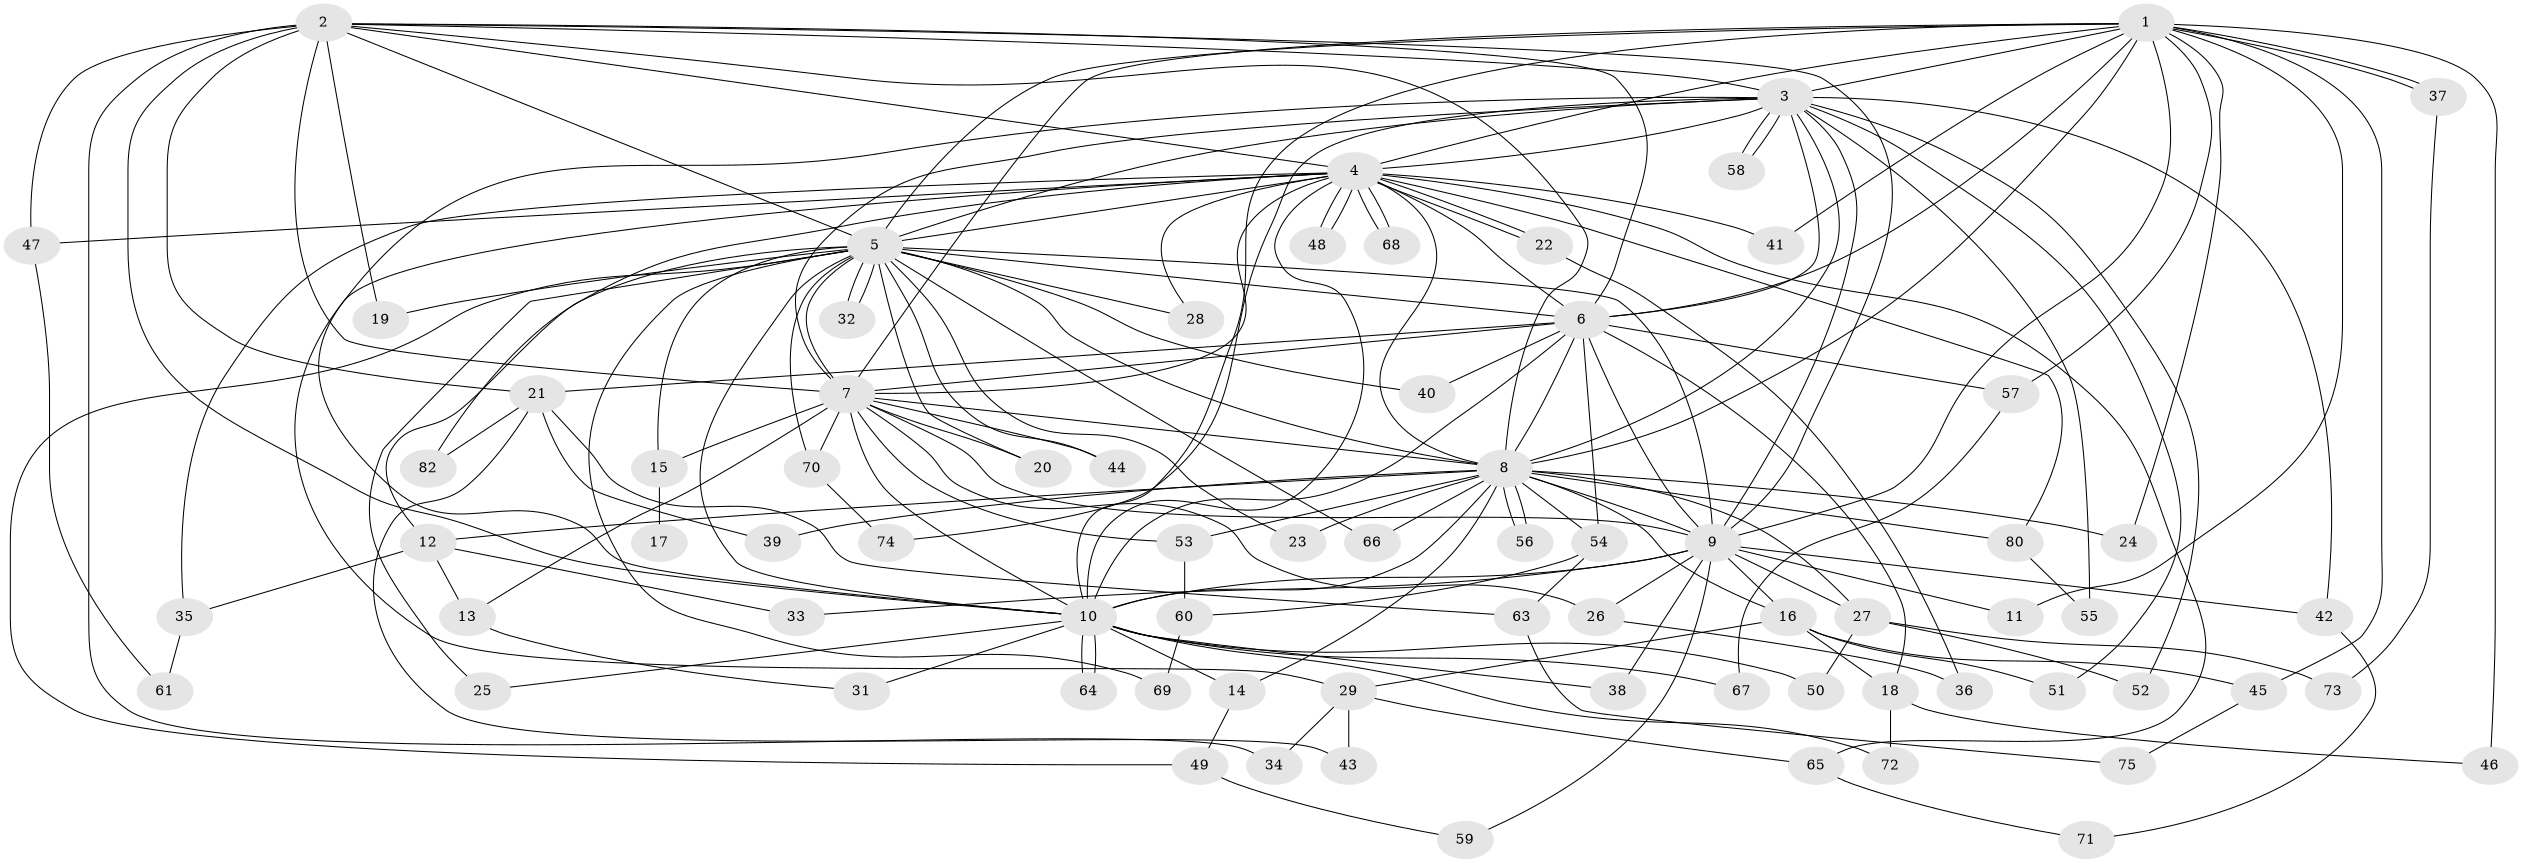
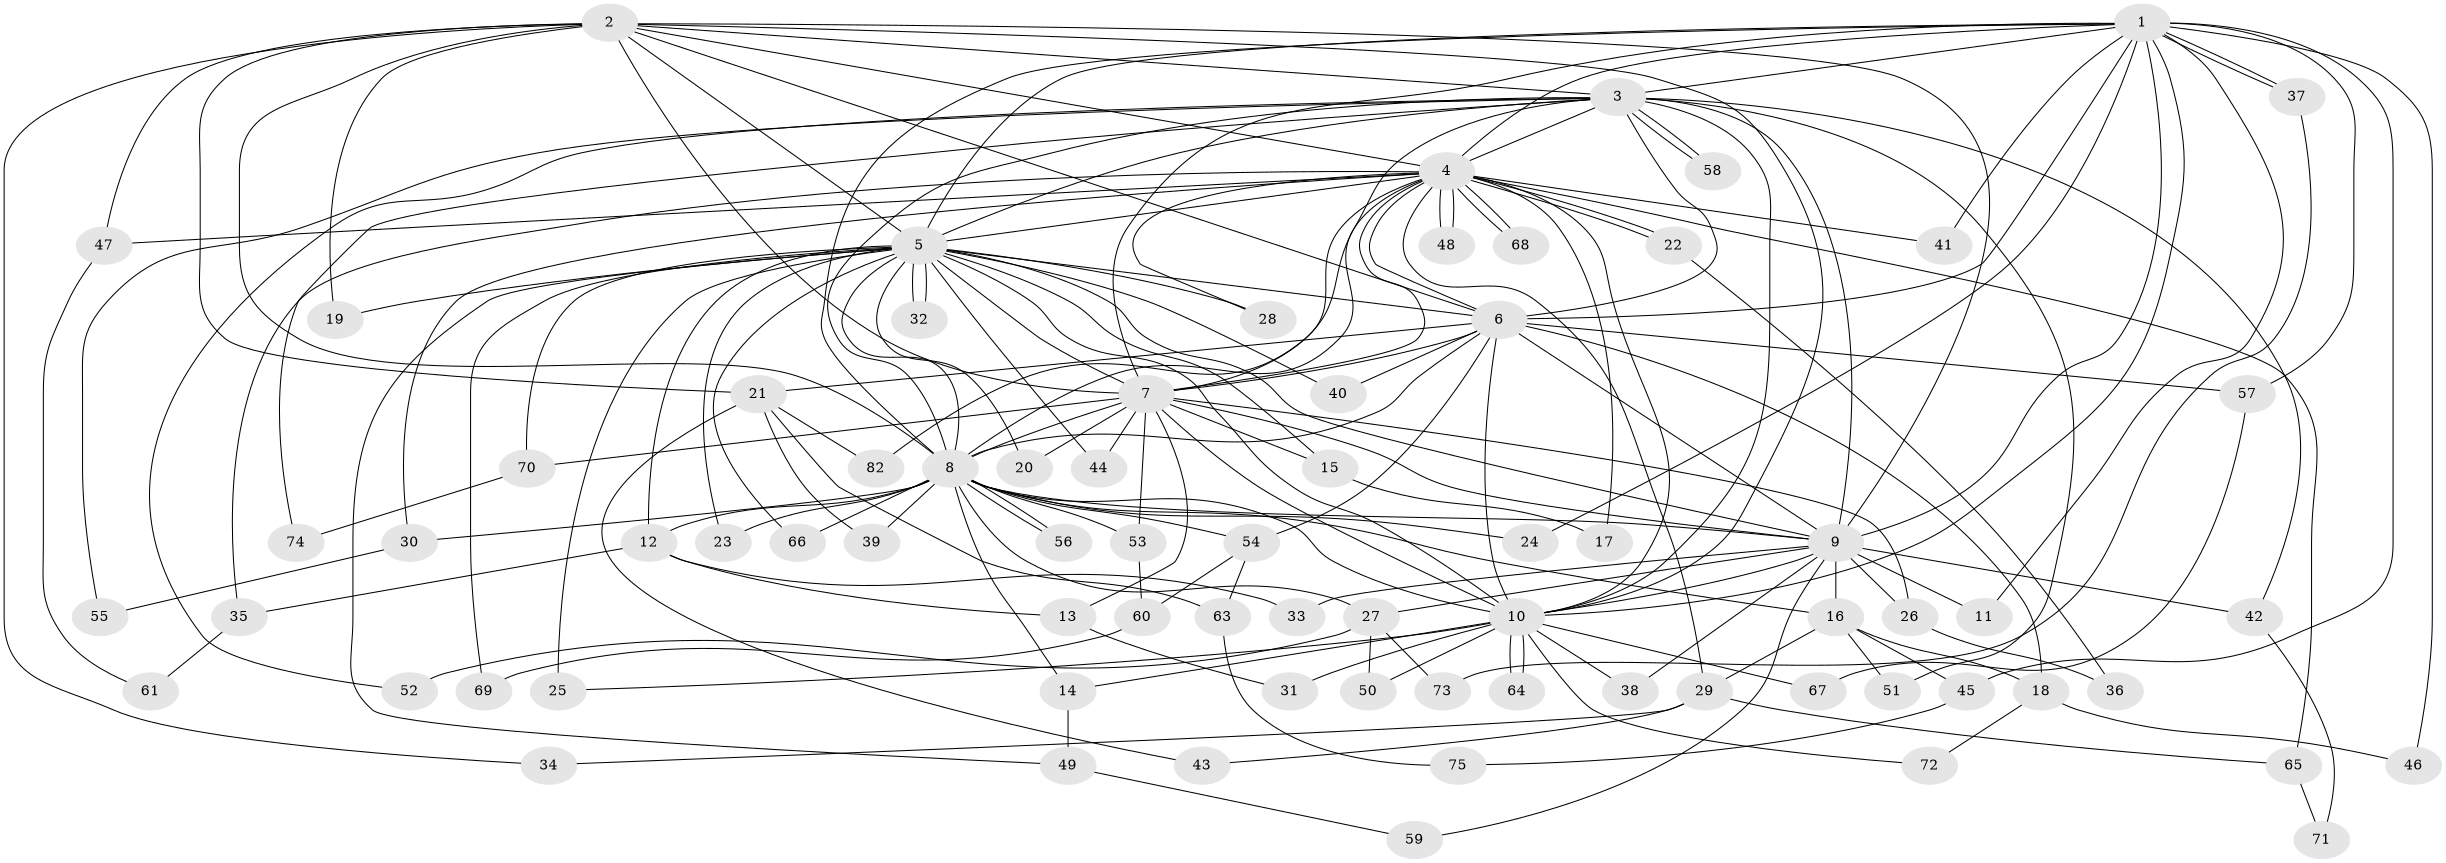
edge "4" -- "17": added
node "80": label "80" -> "30"
